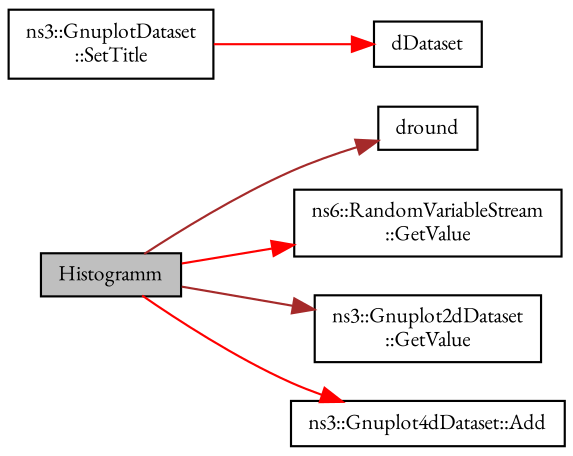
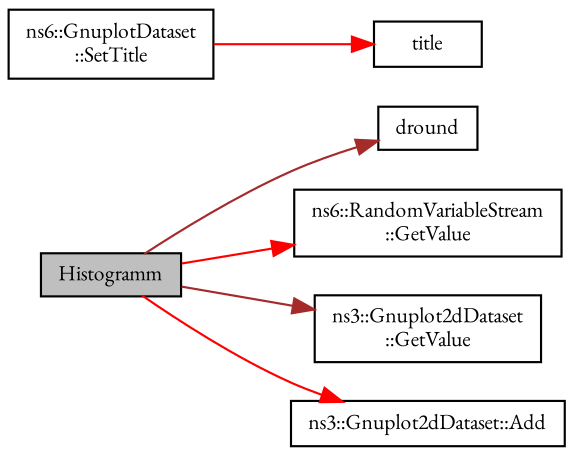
node "ns3::GnuplotDataset ::SetTitle": label "ns3::GnuplotDataset ::SetTitle" -> "ns6::GnuplotDataset ::SetTitle"
node "dDataset": label "dDataset" -> "title"
node "ns3::Gnuplot4dDataset::Add": label "ns3::Gnuplot4dDataset::Add" -> "ns3::Gnuplot2dDataset::Add"
